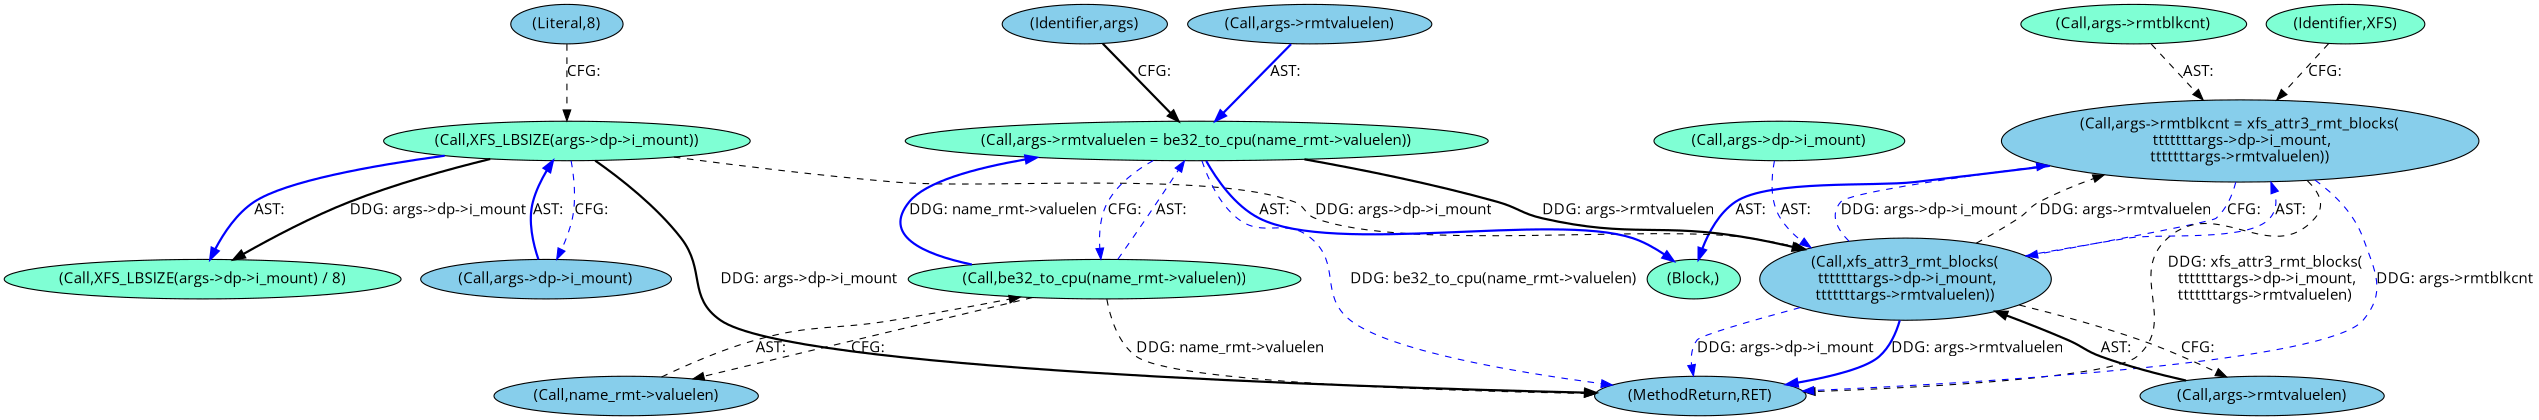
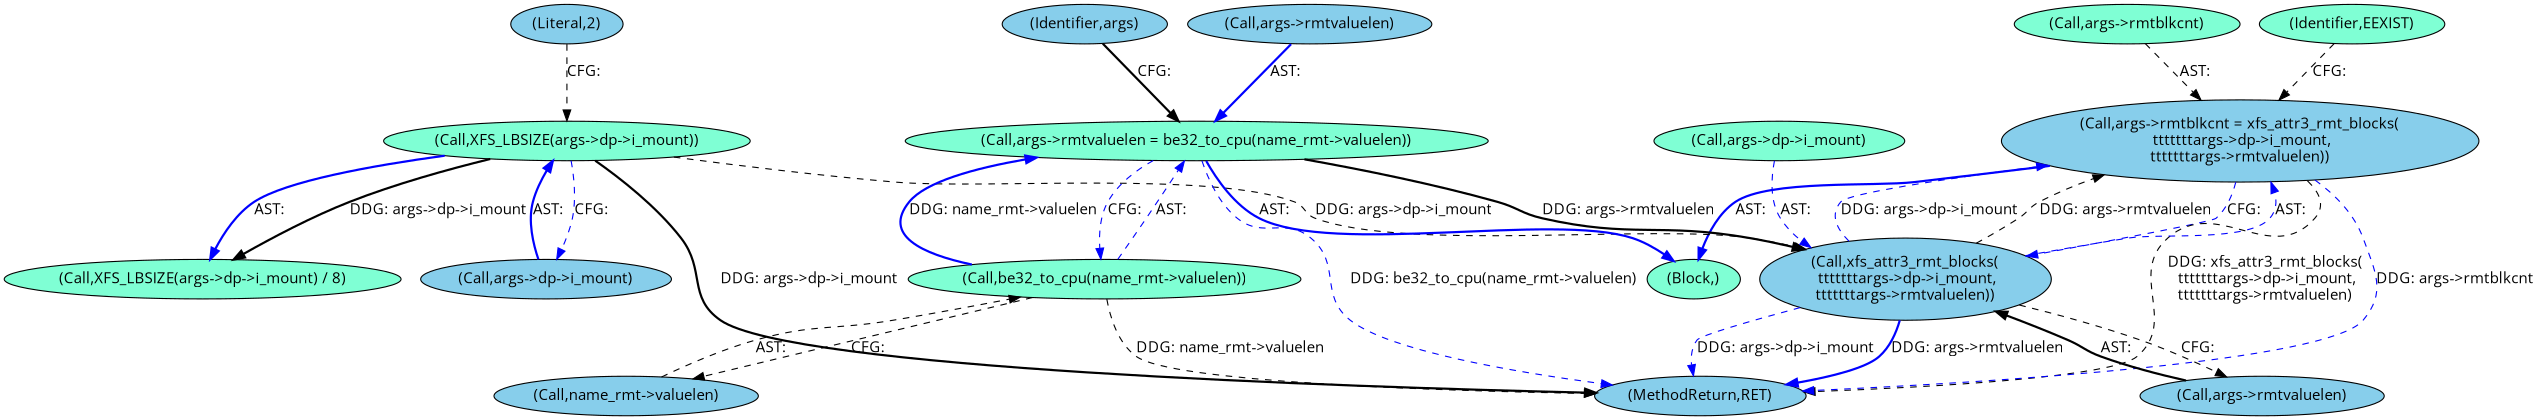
node "(Literal,8)": label "(Literal,8)" -> "(Literal,2)"
node "(Identifier,XFS)": label "(Identifier,XFS)" -> "(Identifier,EEXIST)"
